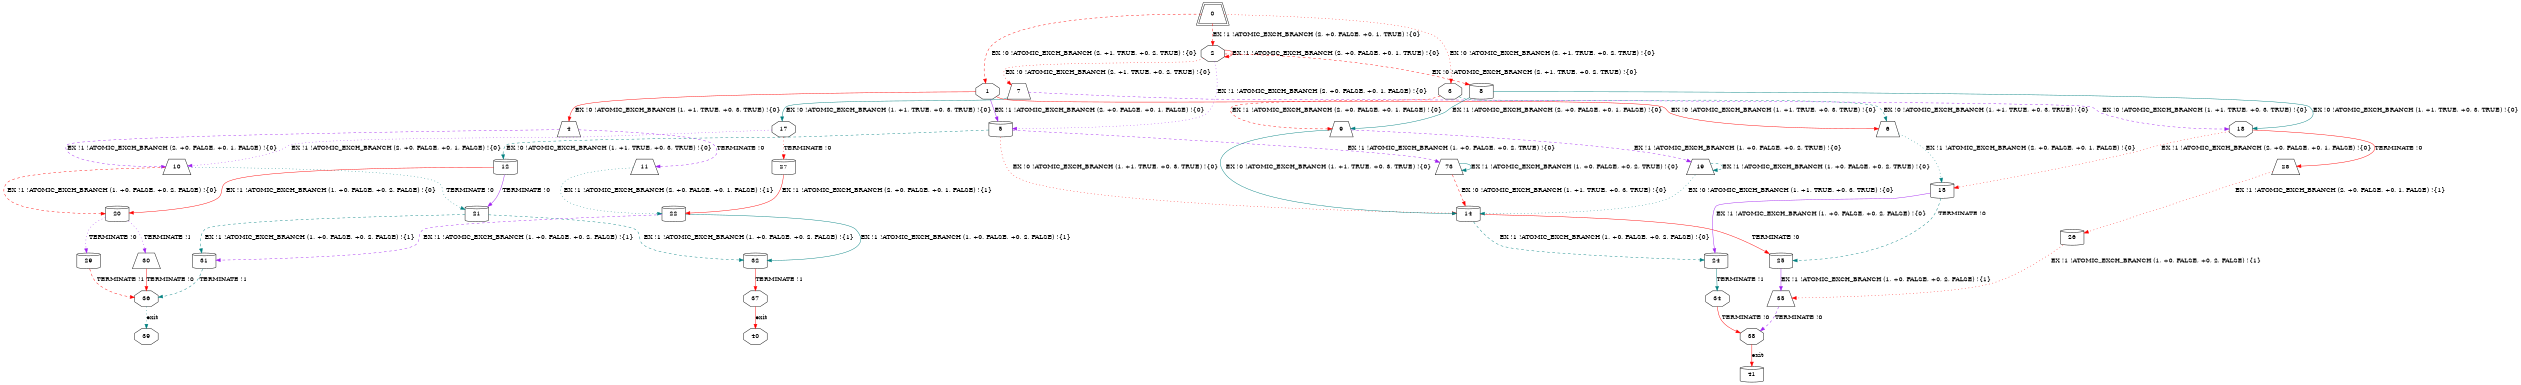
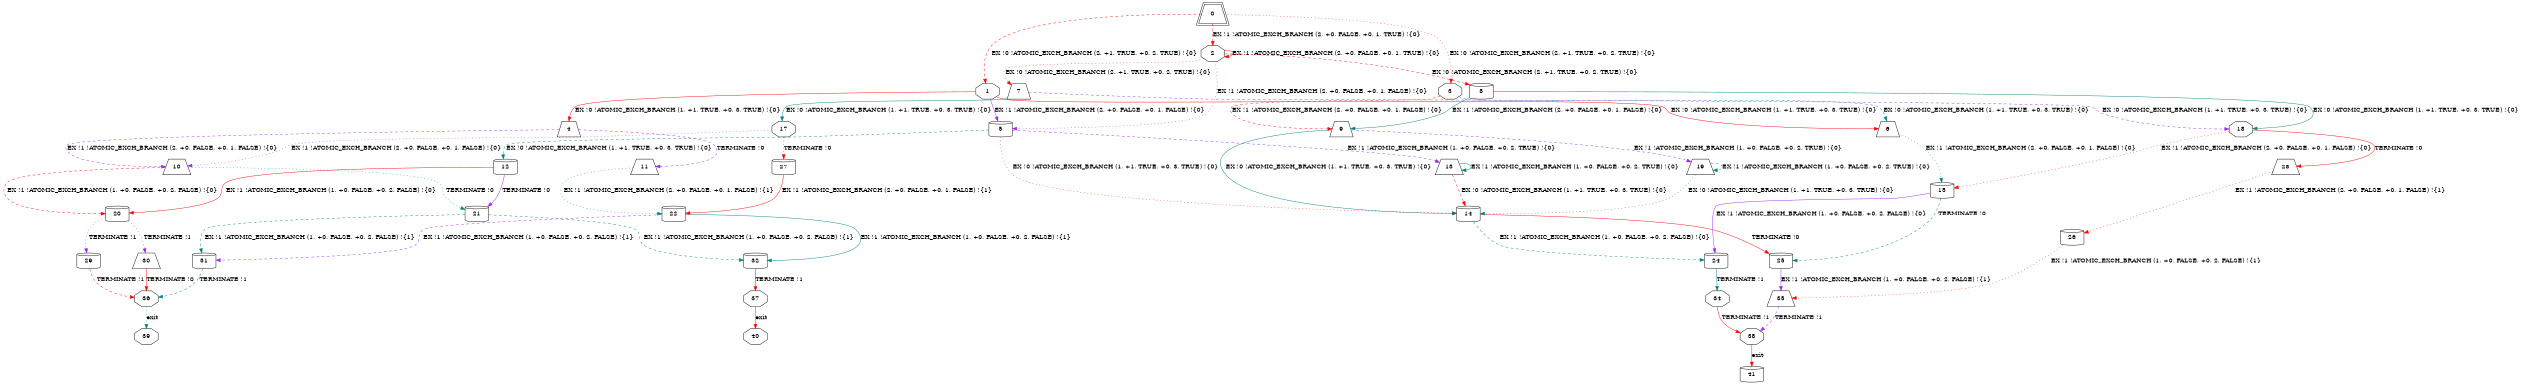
node "73": label "73" -> "13"
edge "20" -> "29": label "TERMINATE !0" -> "TERMINATE !1"
edge "34" -> "38": label "TERMINATE !0" -> "TERMINATE !1"
edge "35" -> "38": label "TERMINATE !0" -> "TERMINATE !1"
